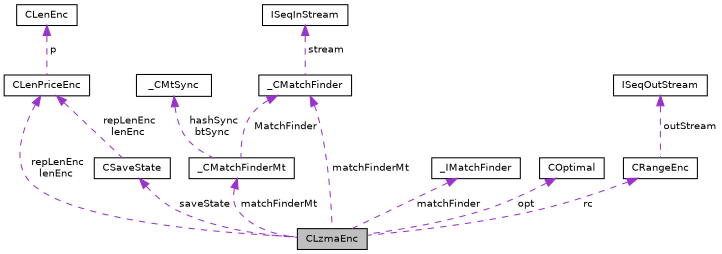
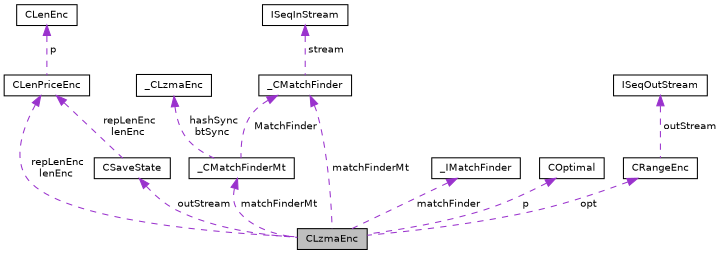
node "_CMtSync": label "_CMtSync" -> "_CLzmaEnc"
edge "CLzmaEnc" -> "CSaveState": label " saveState" -> " outStream"
edge "CLzmaEnc" -> "COptimal": label " opt" -> " p"
edge "CLzmaEnc" -> "CRangeEnc": label " rc" -> " opt"
